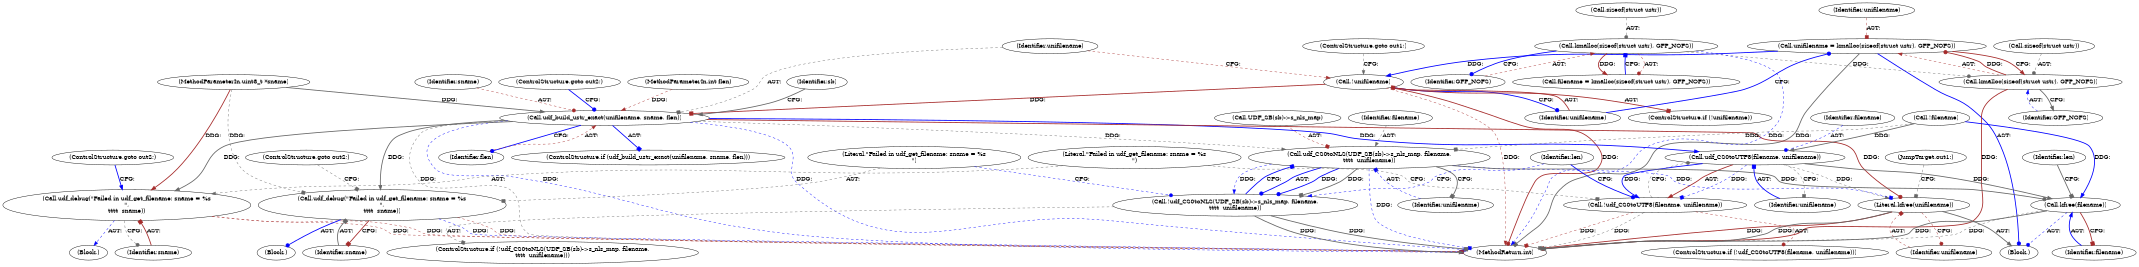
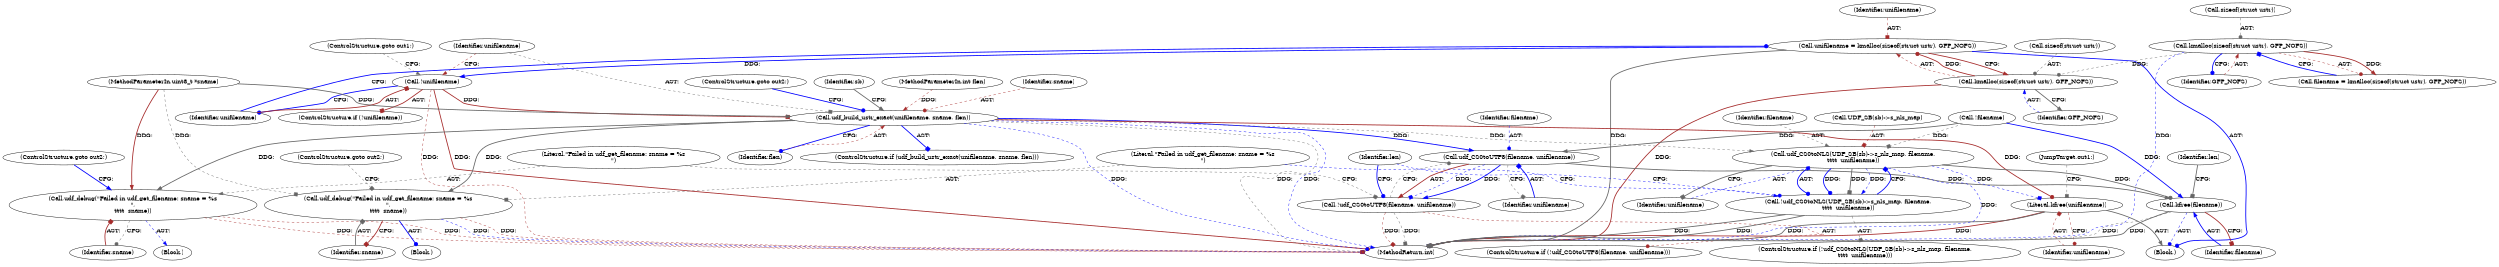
edge "(Call,udf_CS0toUTF8(filename, unifilename))" -> "(Literal,kfree(unifilename))": removed, label "DDG:"
